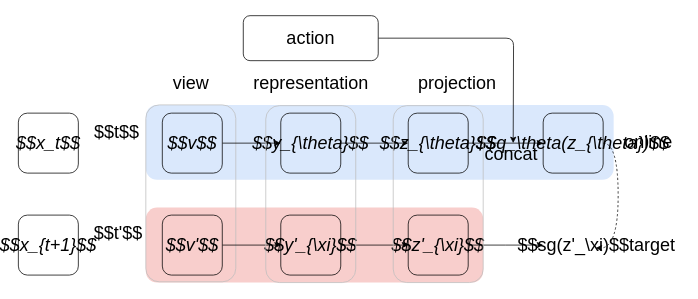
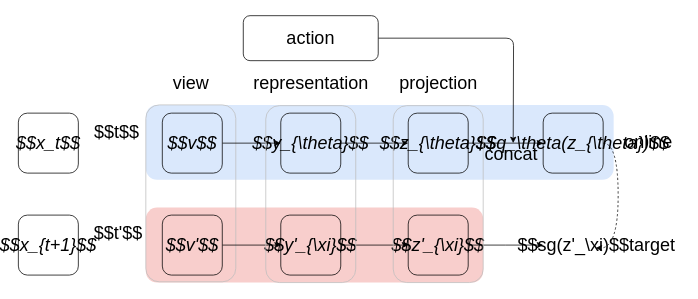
node "projection": moved (457, 83) -> (438, 83)
